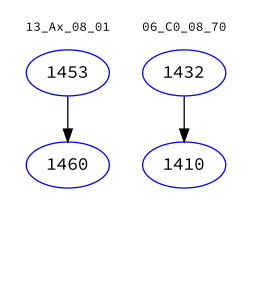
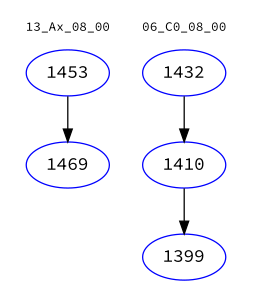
cluster "13_Ax_08_01": label "13_Ax_08_01" -> "13_Ax_08_00"
cluster "06_C0_08_70": label "06_C0_08_70" -> "06_C0_08_00"
node "1460": label "1460" -> "1469"
node "1399": added
